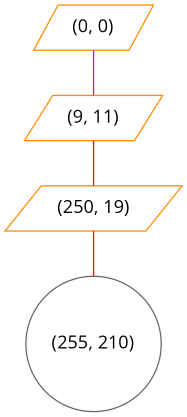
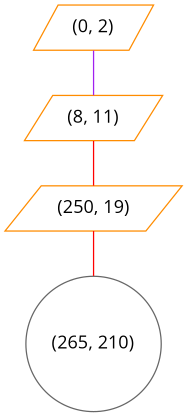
node "(0, 0)": label "(0, 0)" -> "(0, 2)"
node "(9, 11)": label "(9, 11)" -> "(8, 11)"
node "(255, 210)": label "(255, 210)" -> "(265, 210)"
